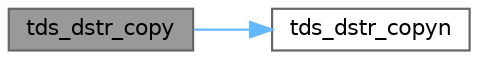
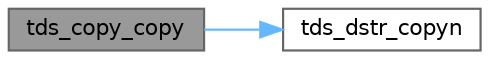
node "tds_dstr_copy": label "tds_dstr_copy" -> "tds_copy_copy"
